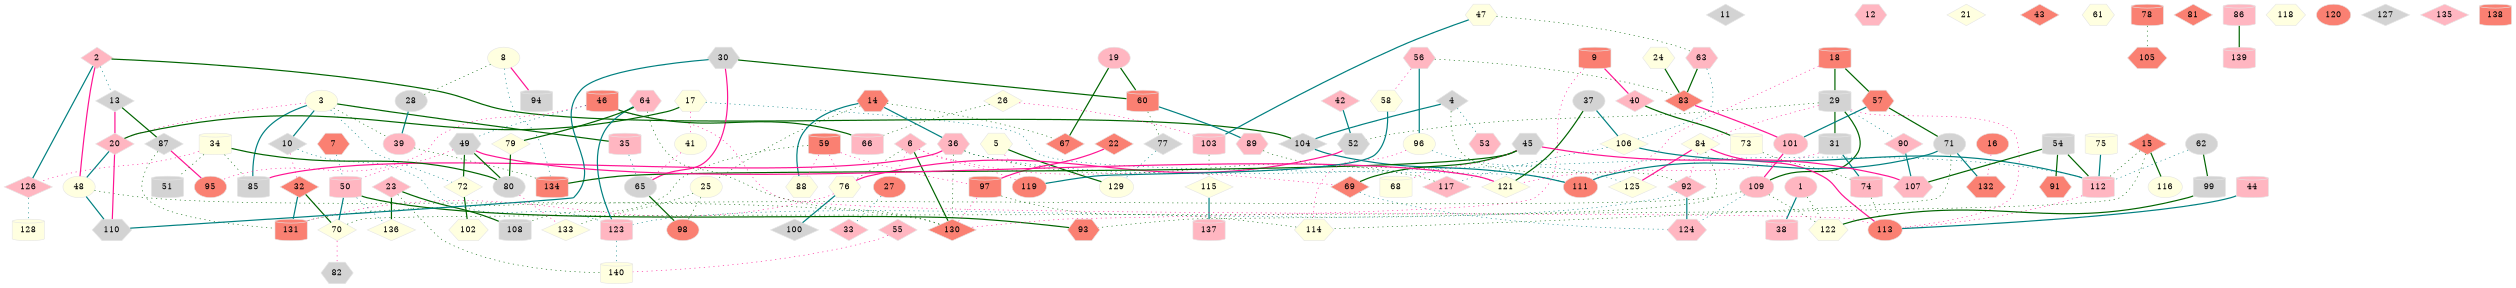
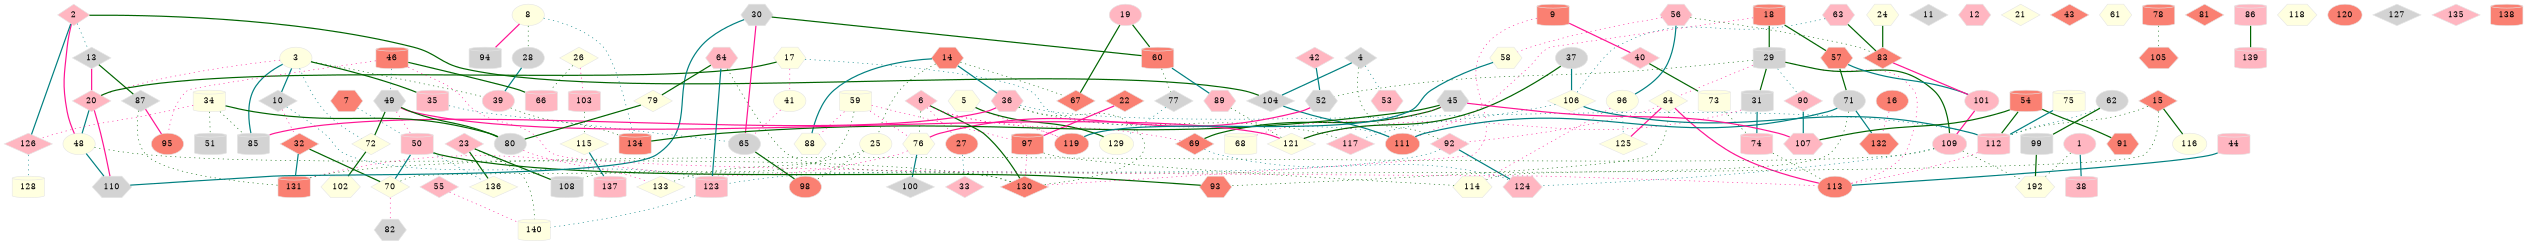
node "47": removed
node "59": fillcolor salmon -> lightyellow
node "54": fillcolor lightgrey -> salmon
node "122": label "122" -> "192"
